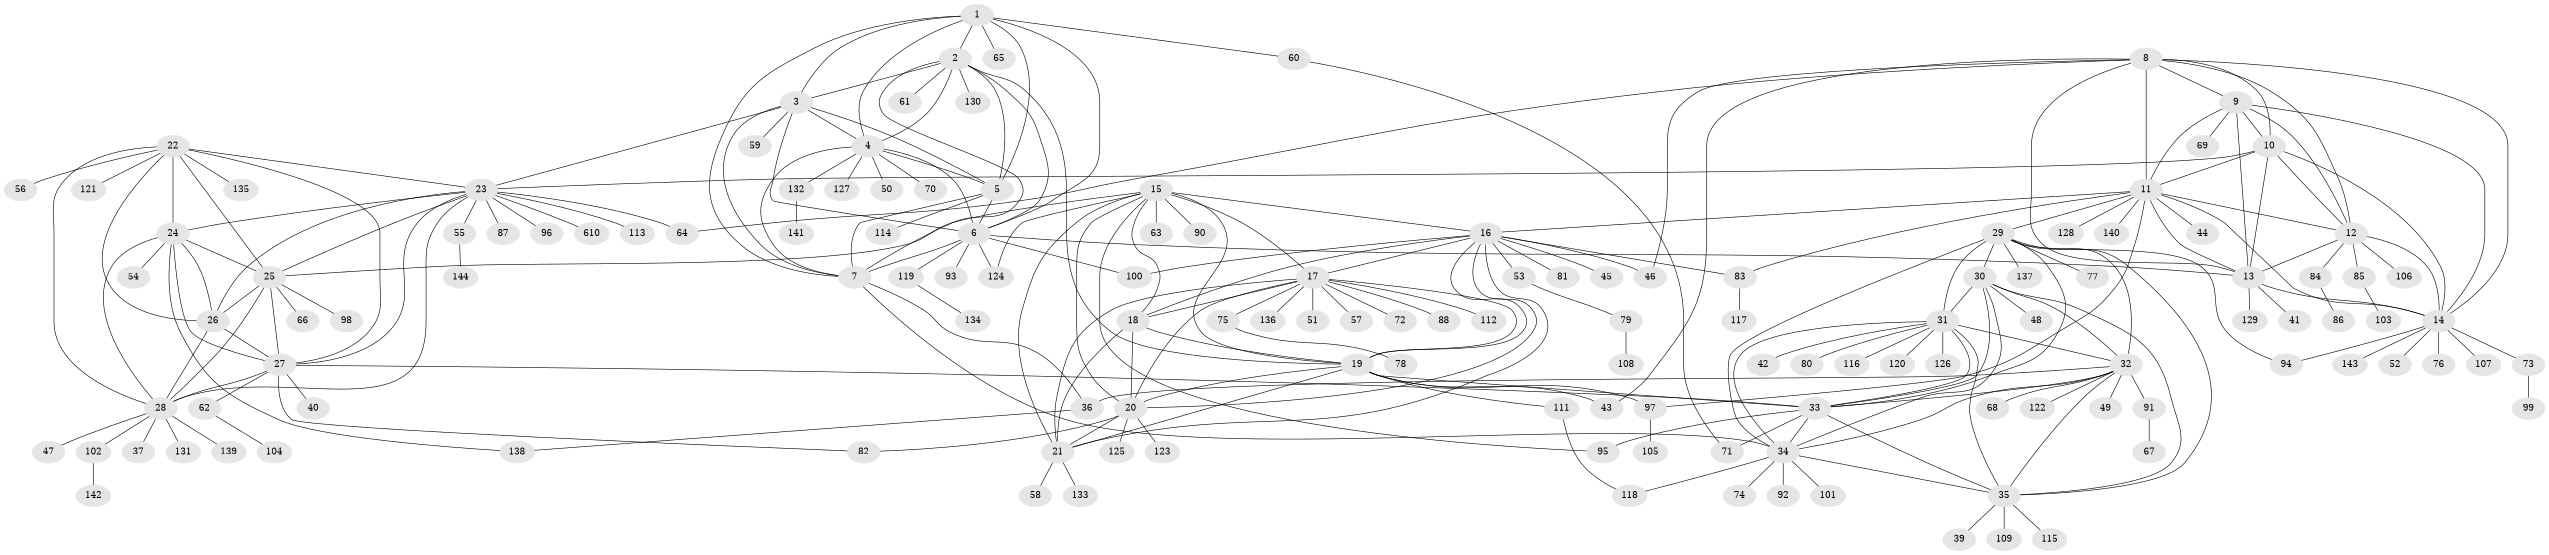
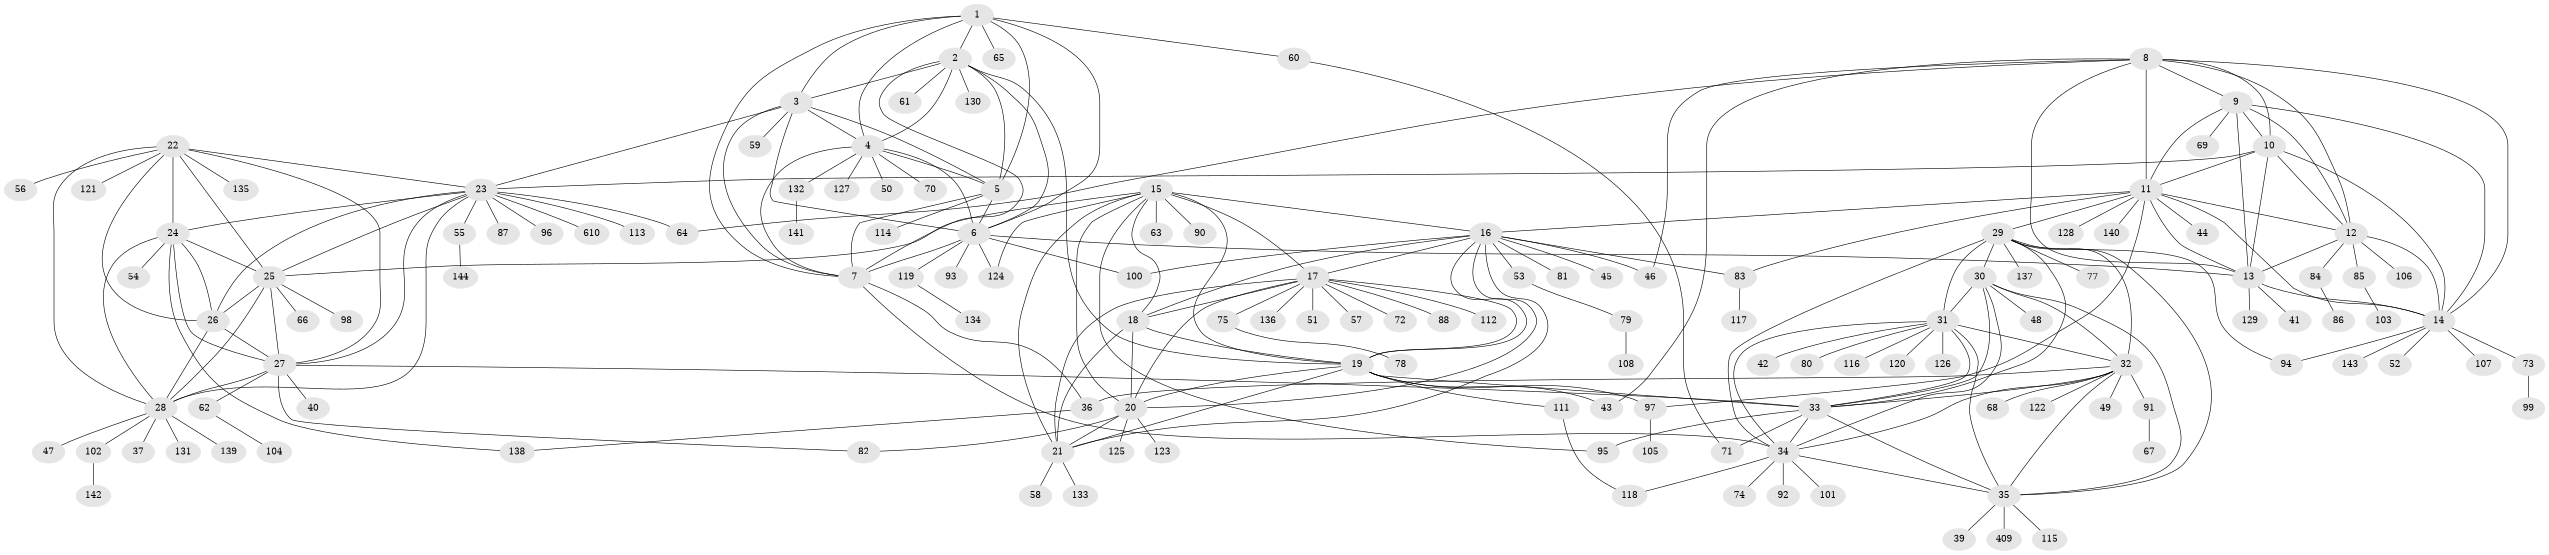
node "76": removed
node "109": label "109" -> "409"
